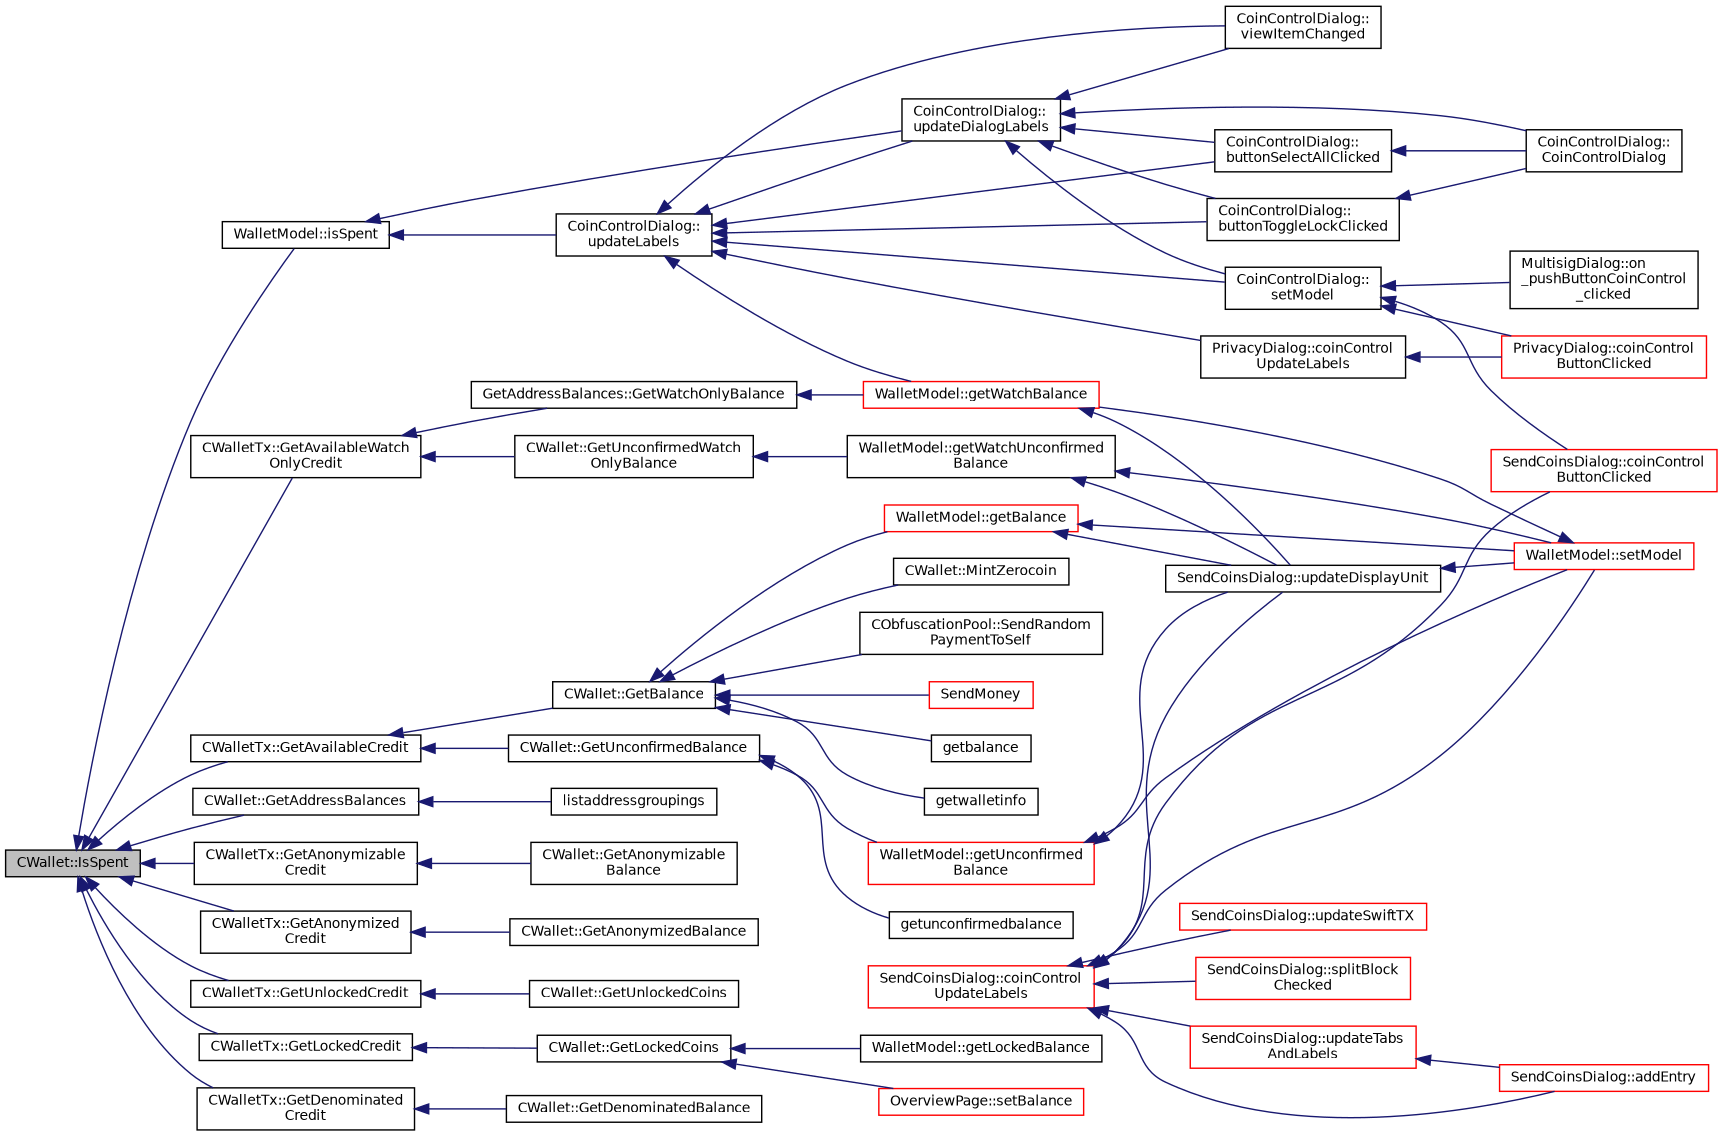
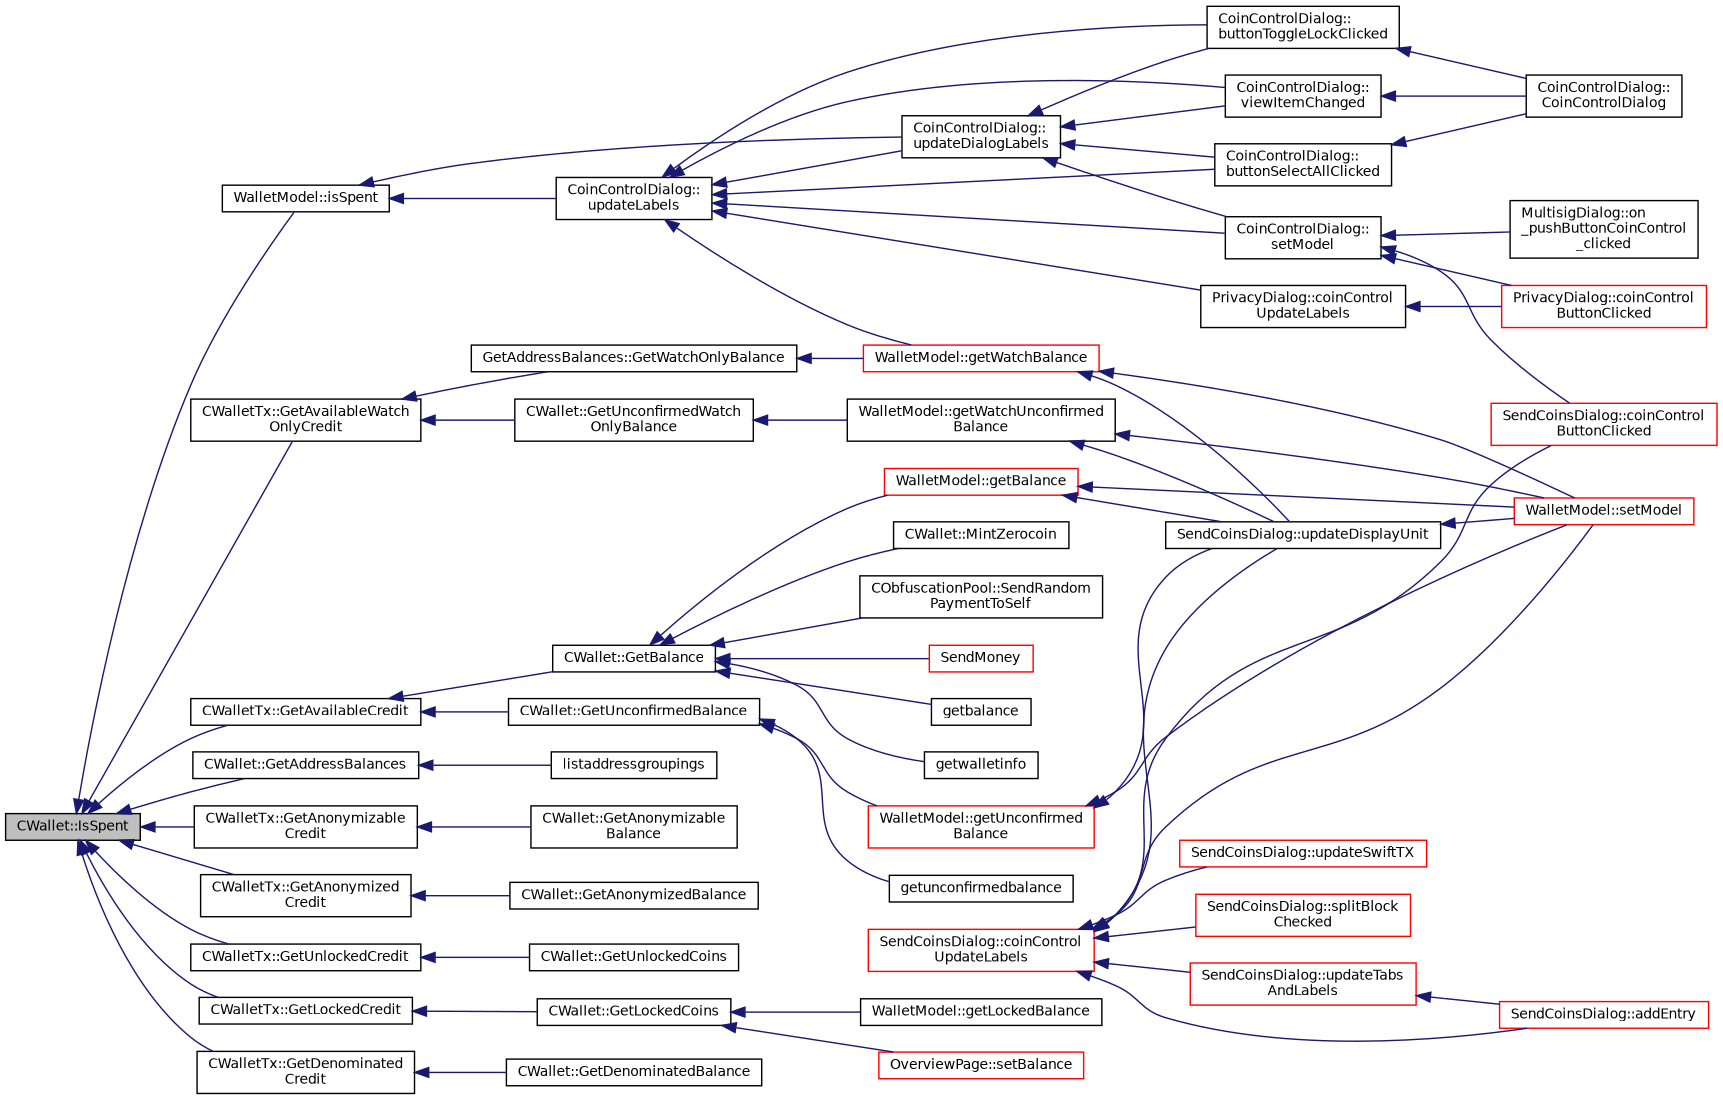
edge "CoinControlDialog:: CoinControlDialog" -> "CoinControlDialog:: updateDialogLabels": now "CoinControlDialog:: CoinControlDialog" -> "CoinControlDialog:: viewItemChanged"
edge "WalletModel::getWatchBalance" -> "WalletModel::setModel": reversed
